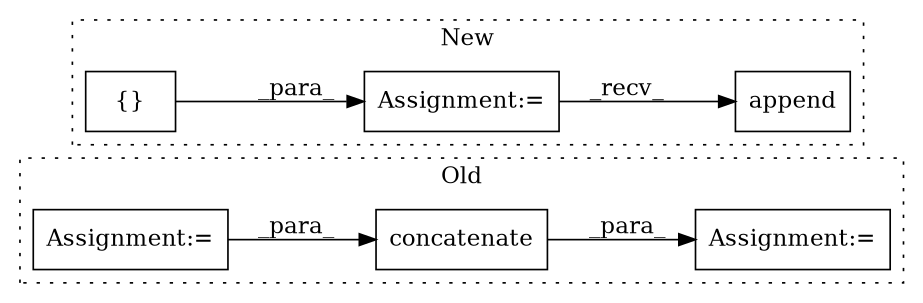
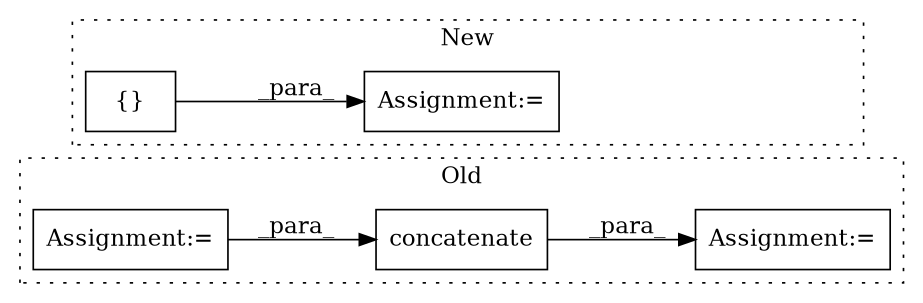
node "append": removed
